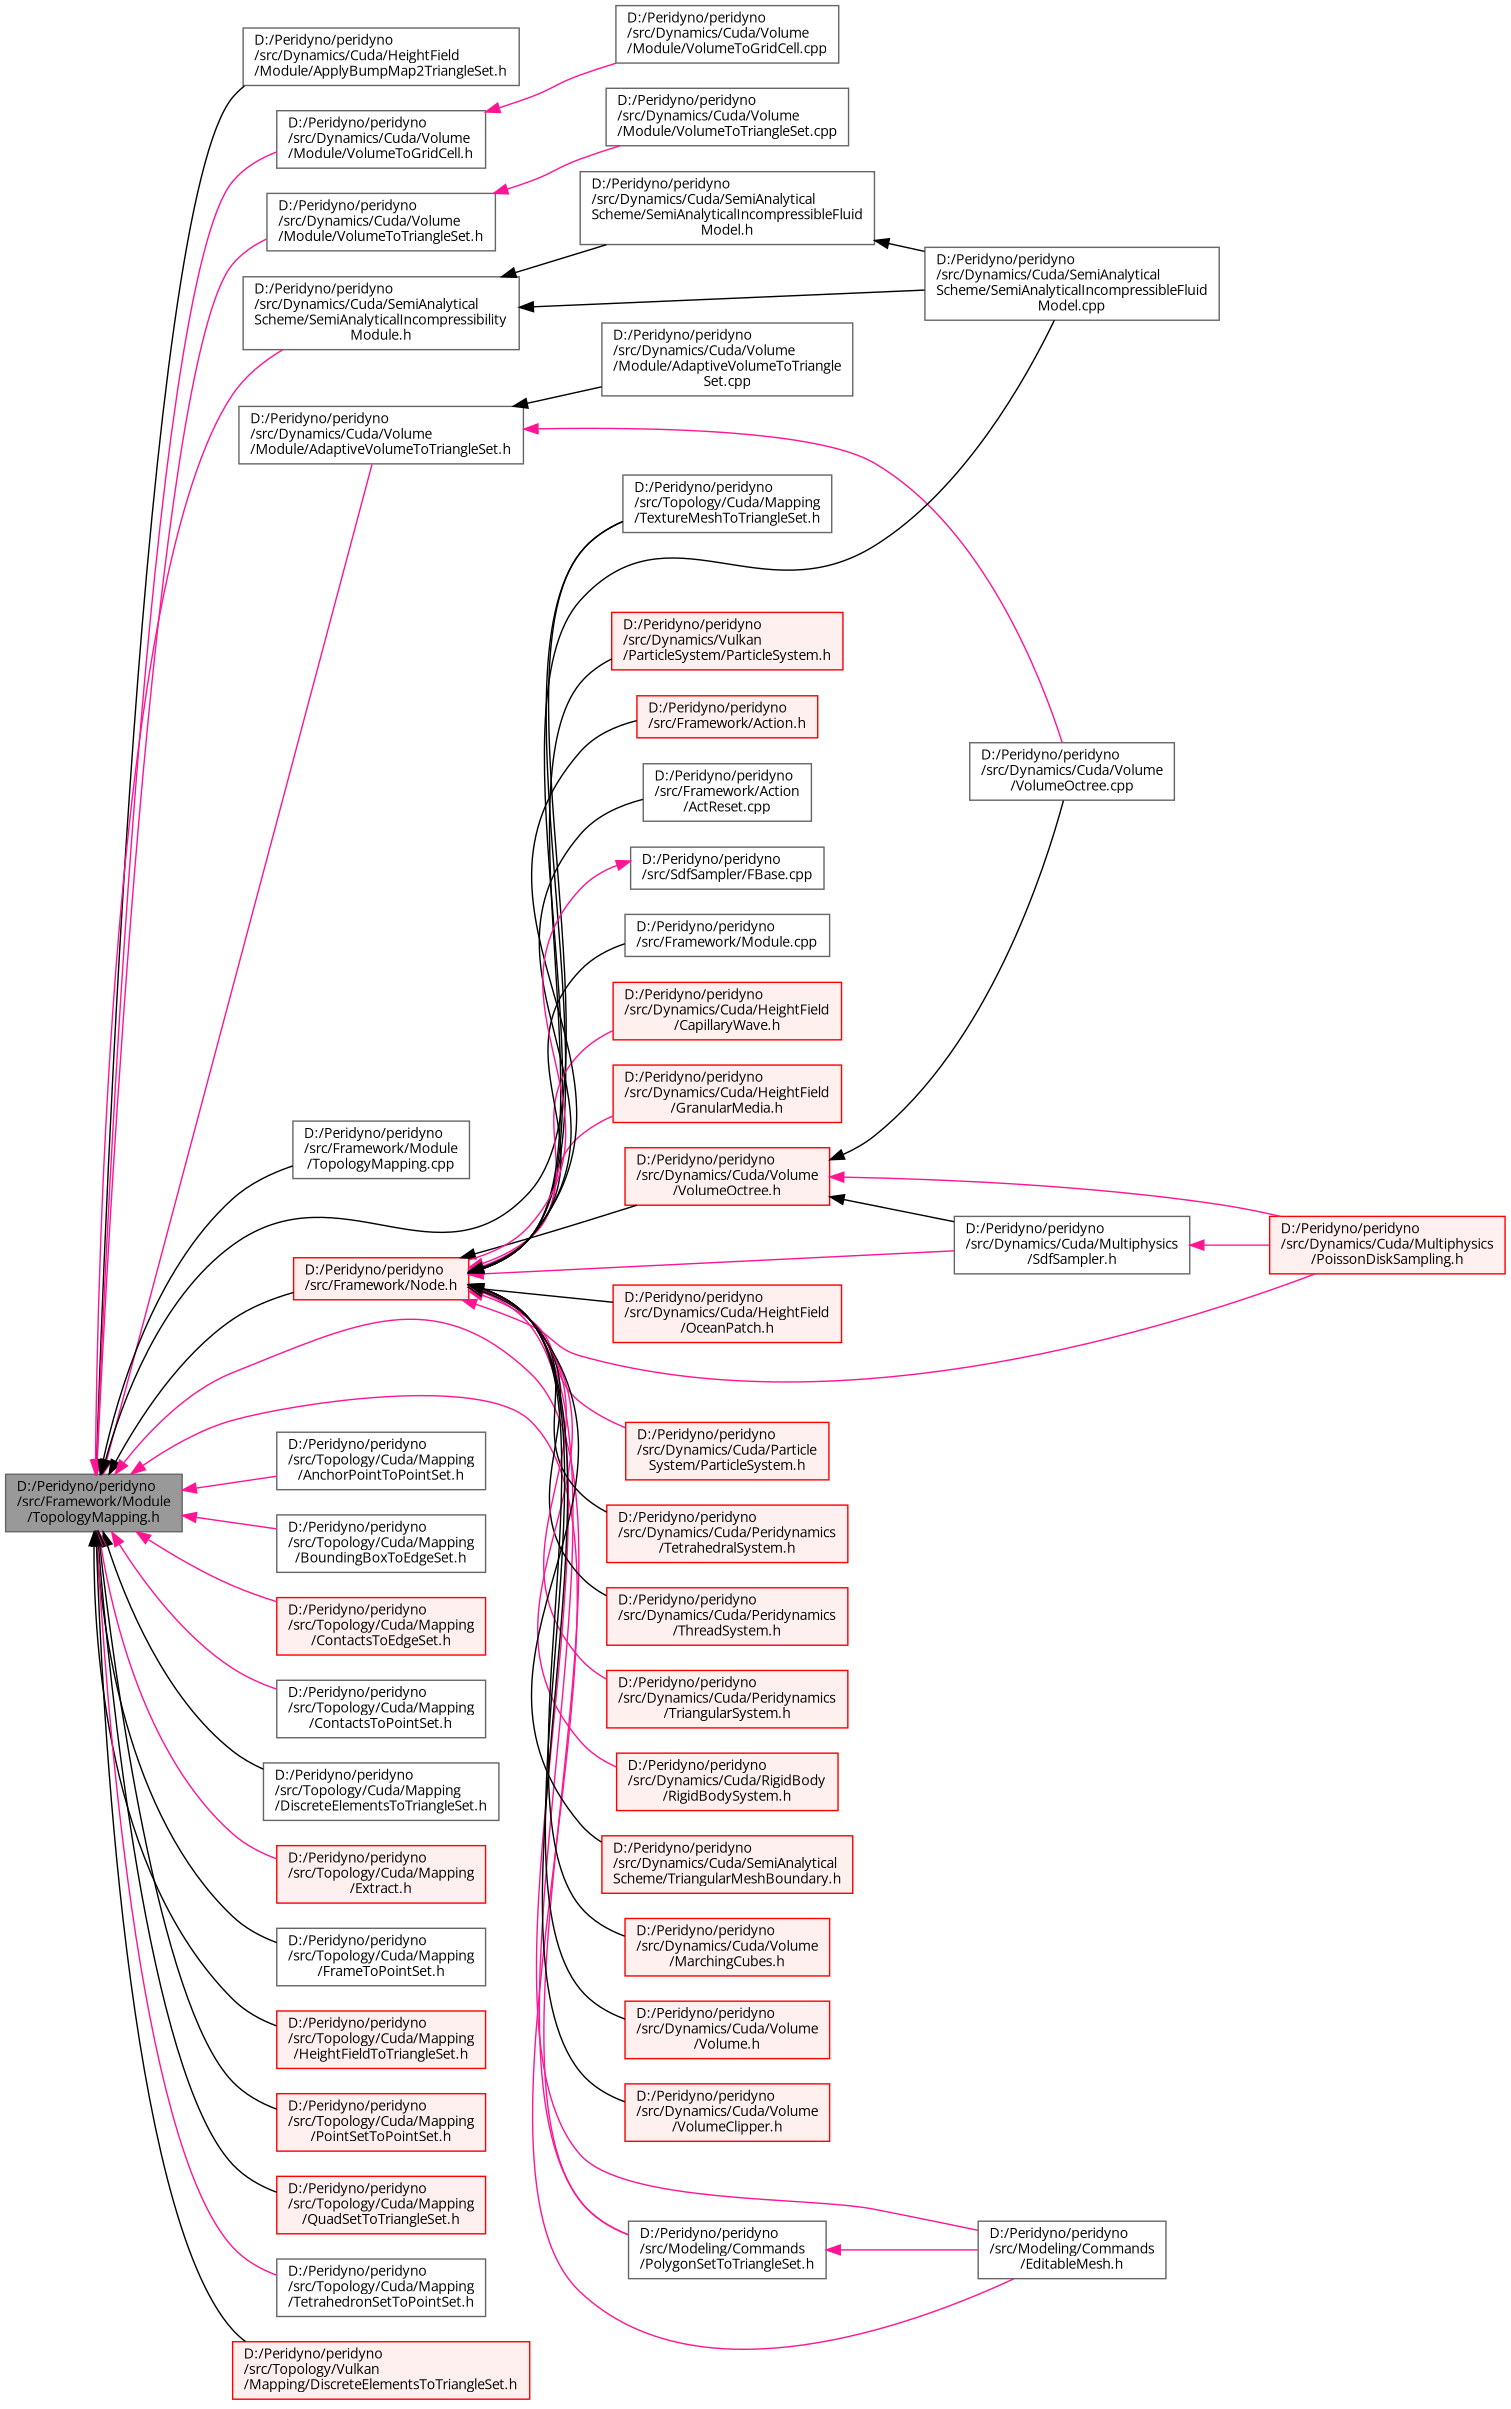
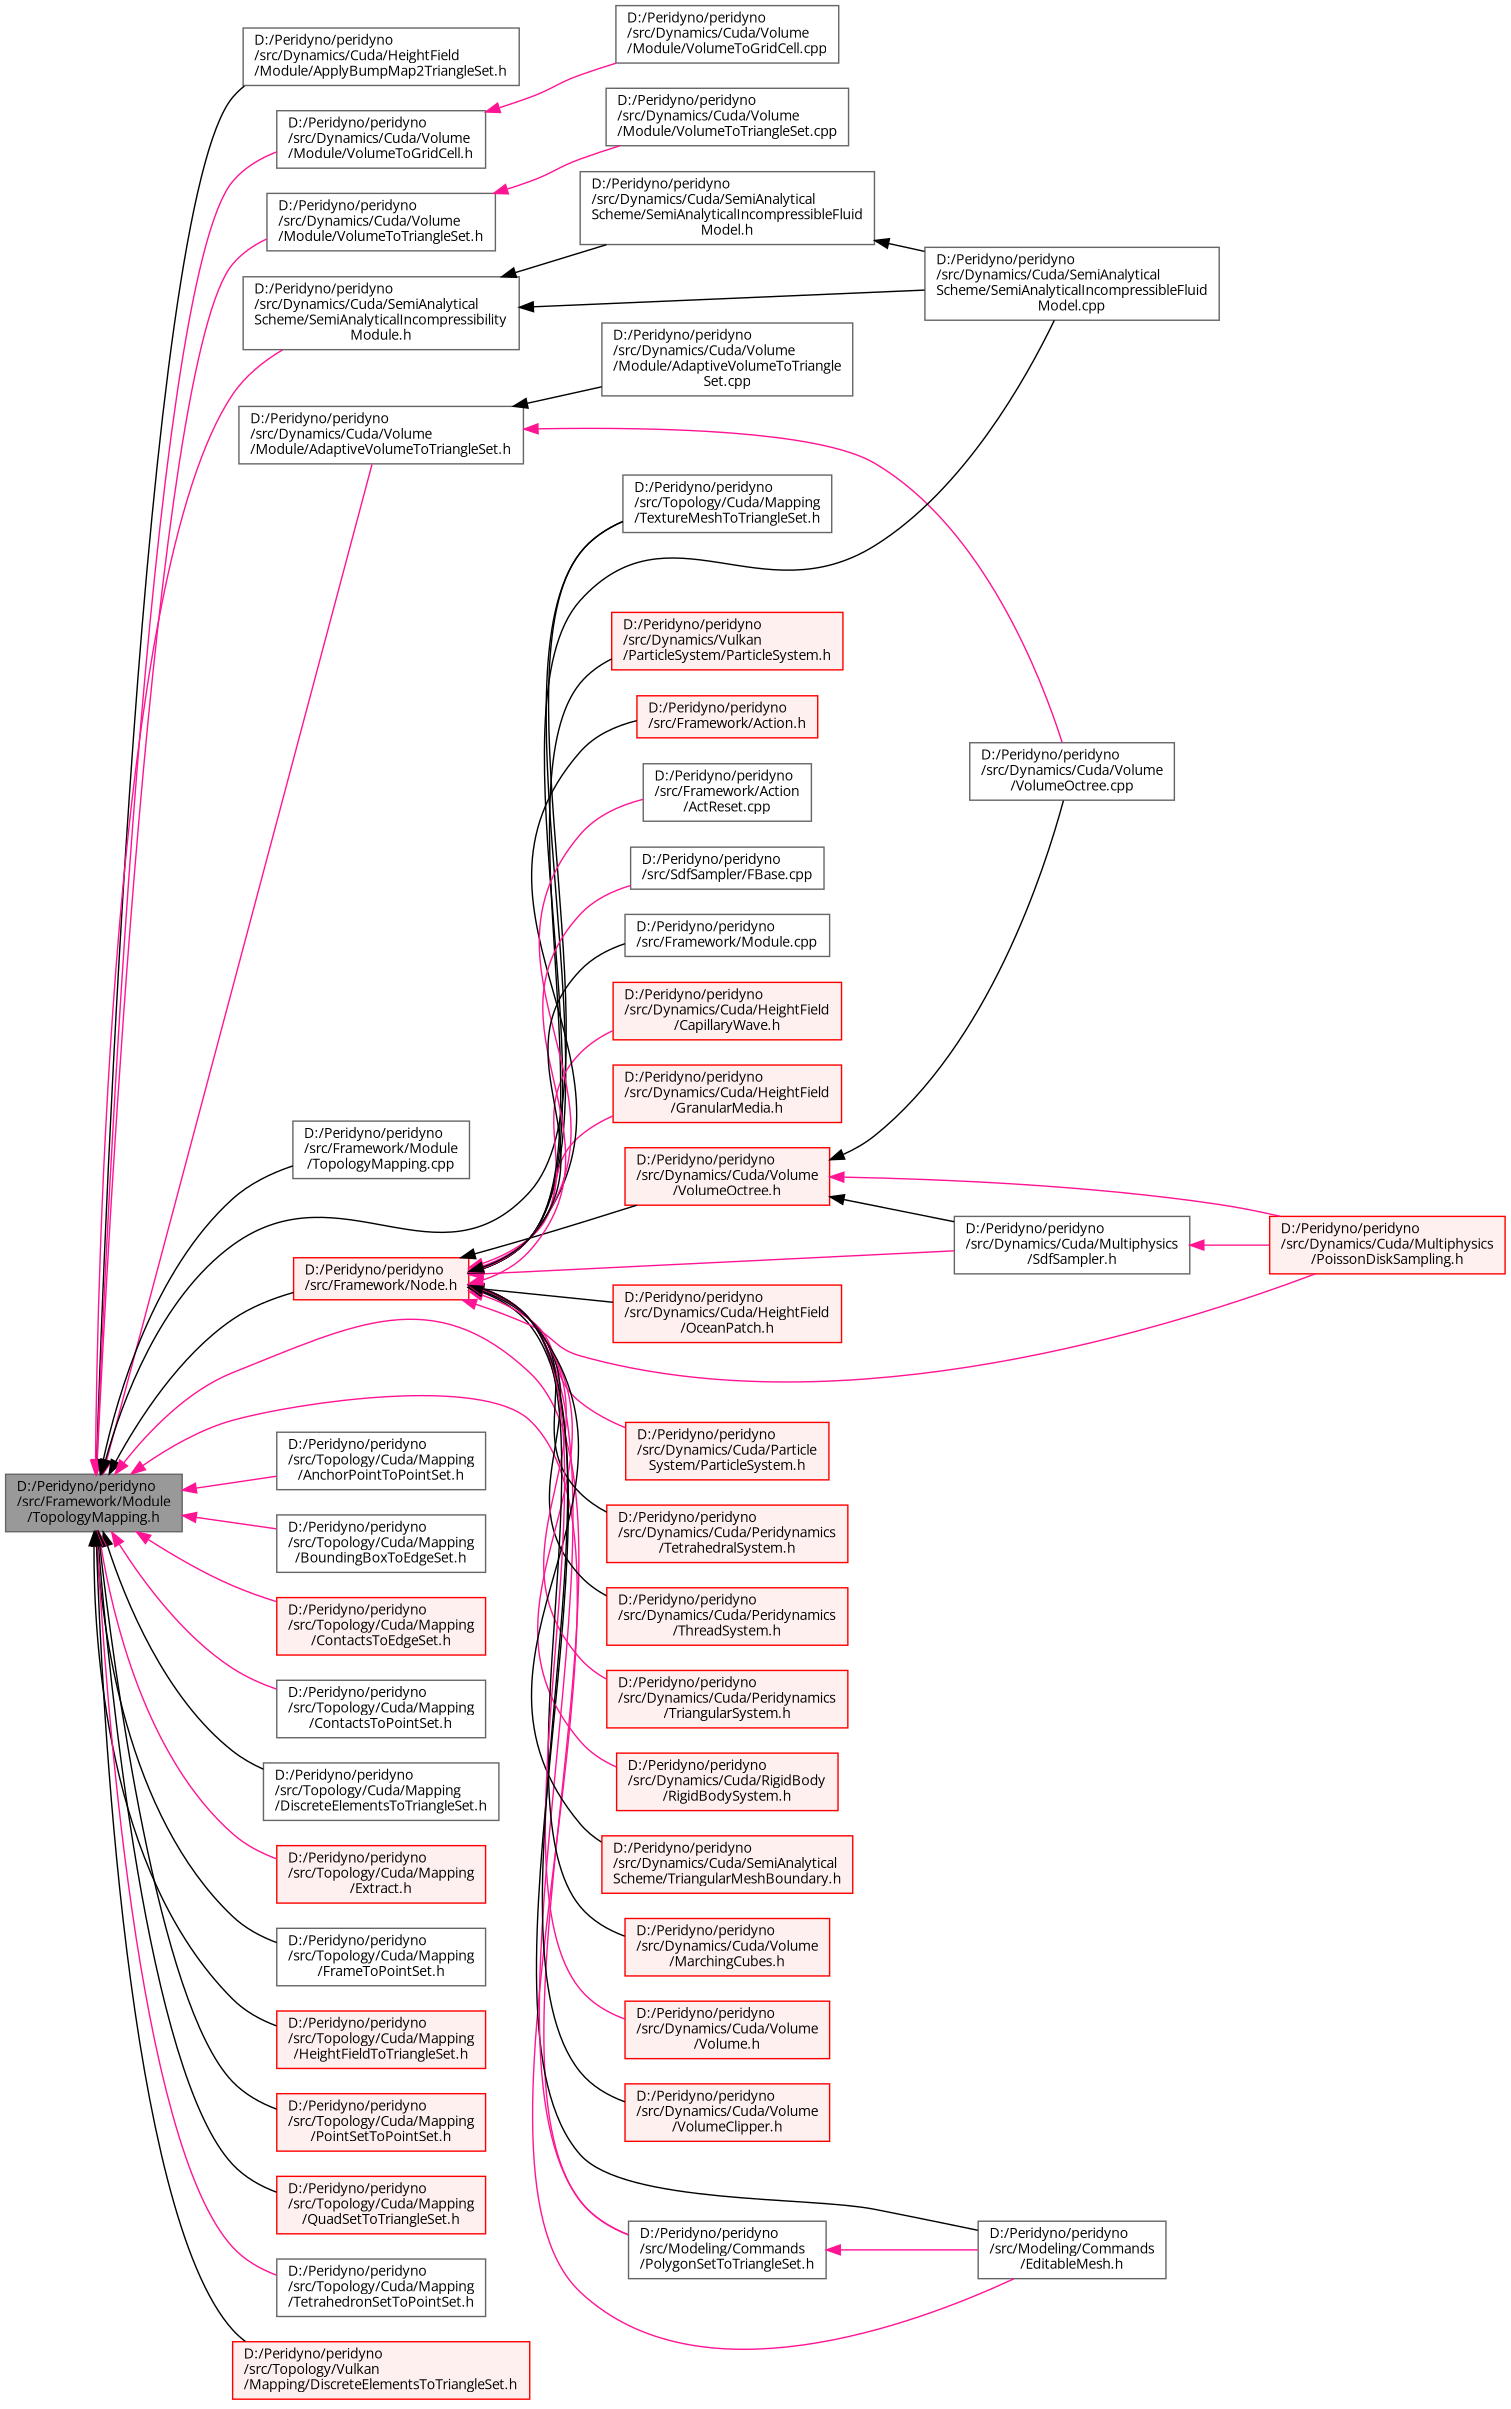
edge "D:/Peridyno/peridyno /src/Framework/Action /ActReset.cpp" -> "D:/Peridyno/peridyno /src/Framework/Node.h": color black -> deeppink
edge "D:/Peridyno/peridyno /src/Framework/Node.h" -> "D:/Peridyno/peridyno /src/SdfSampler/FBase.cpp": reversed
edge "D:/Peridyno/peridyno /src/Dynamics/Cuda/Volume /Volume.h" -> "D:/Peridyno/peridyno /src/Framework/Node.h": color black -> deeppink
edge "D:/Peridyno/peridyno /src/Modeling/Commands /EditableMesh.h" -> "D:/Peridyno/peridyno /src/Framework/Node.h": color deeppink -> black
